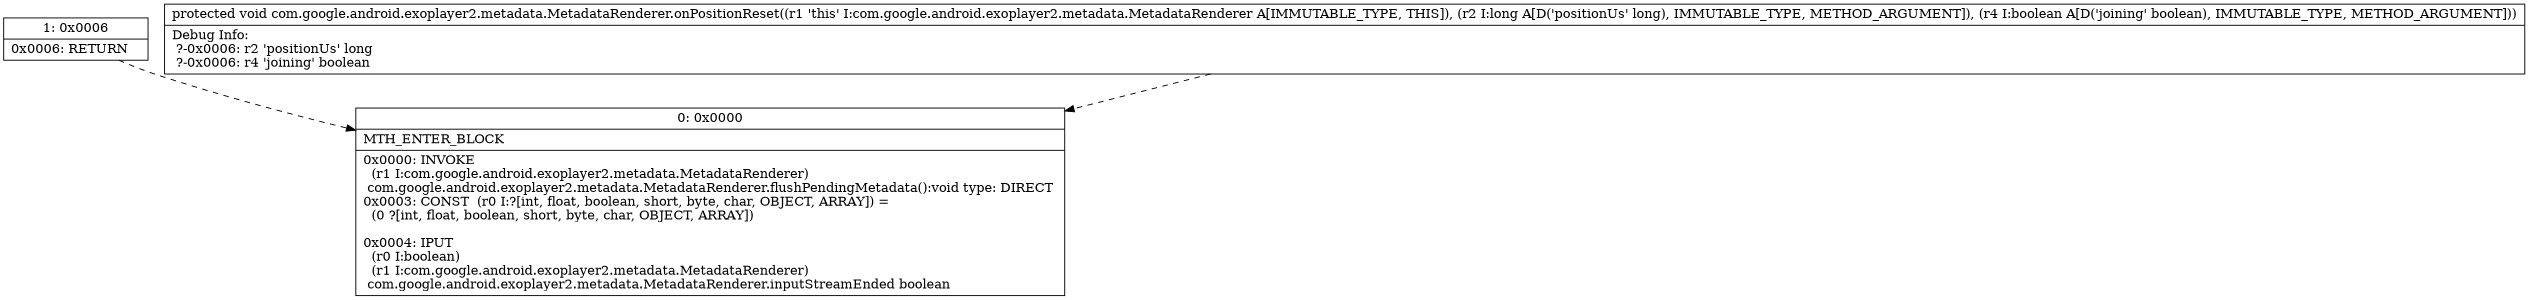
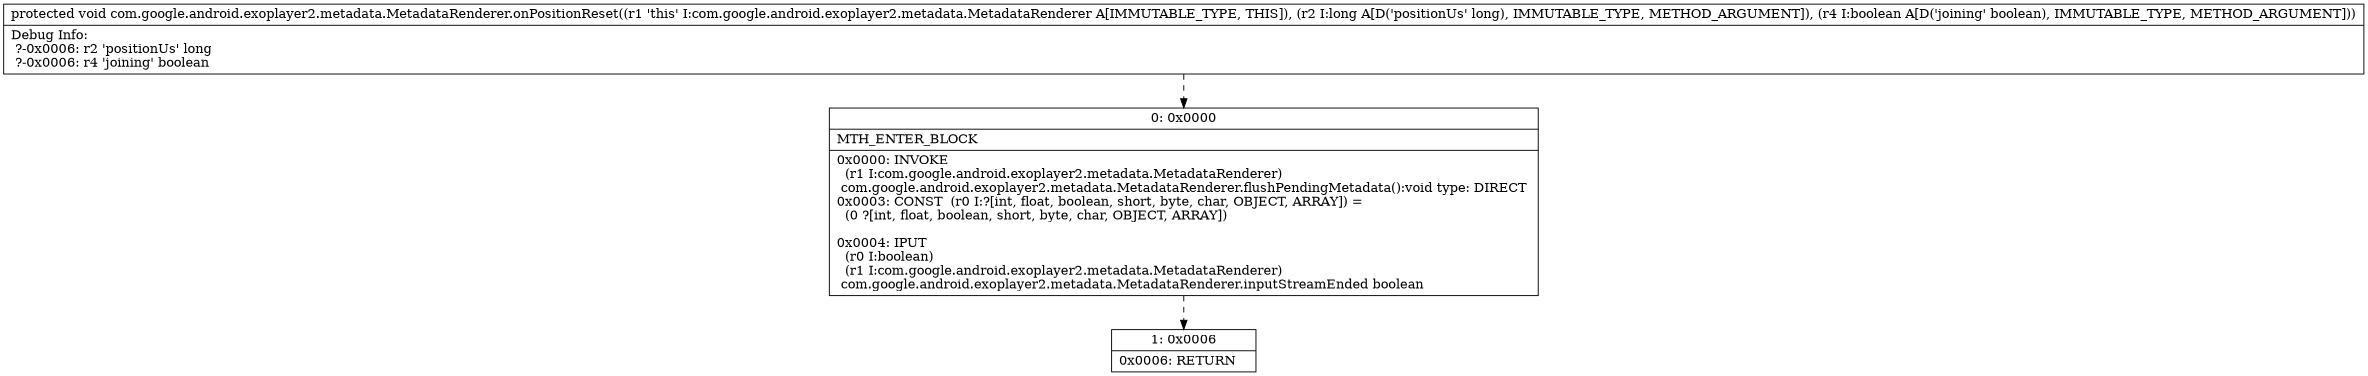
edge "1: 0x0006" -> "0: 0x0000": reversed
